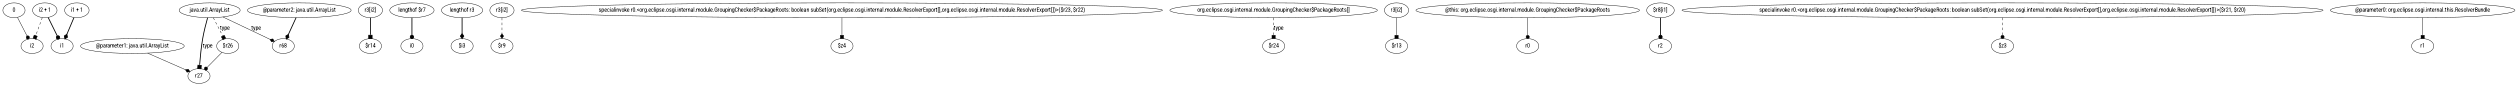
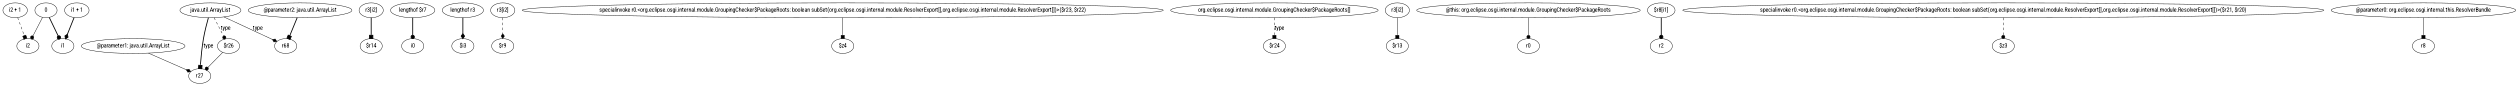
edge "@parameter2: java.util.ArrayList" -> "r68": arrowhead diamond -> box
edge "i2 + 1" -> "i1": now "0" -> "i1"
edge "java.util.ArrayList" -> "$r26": arrowhead box -> dot
node "r1": label "r1" -> "r8"
